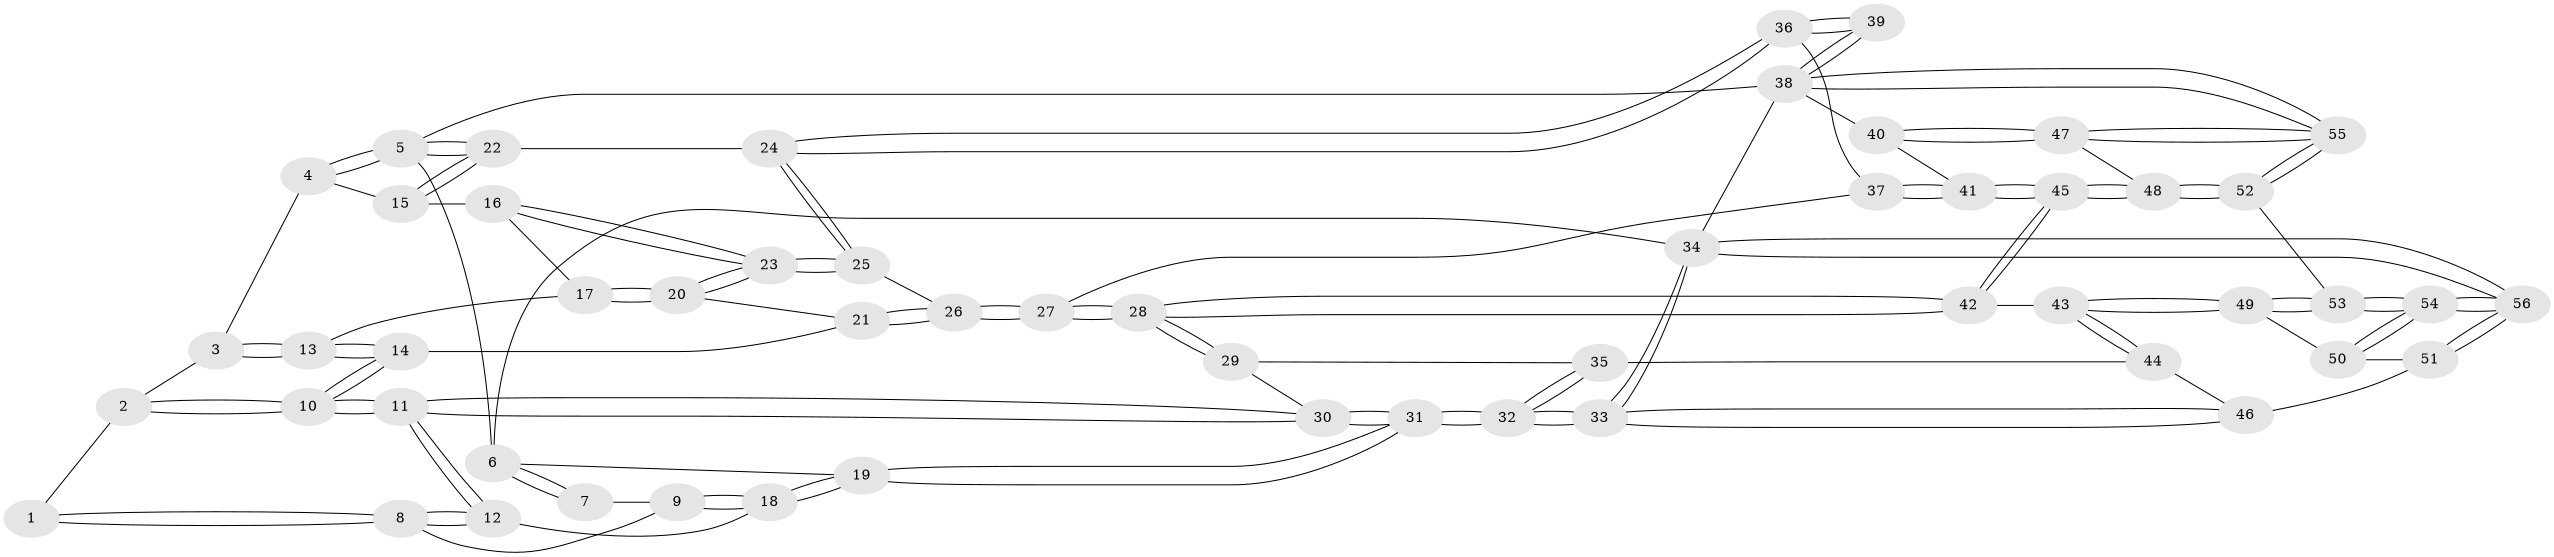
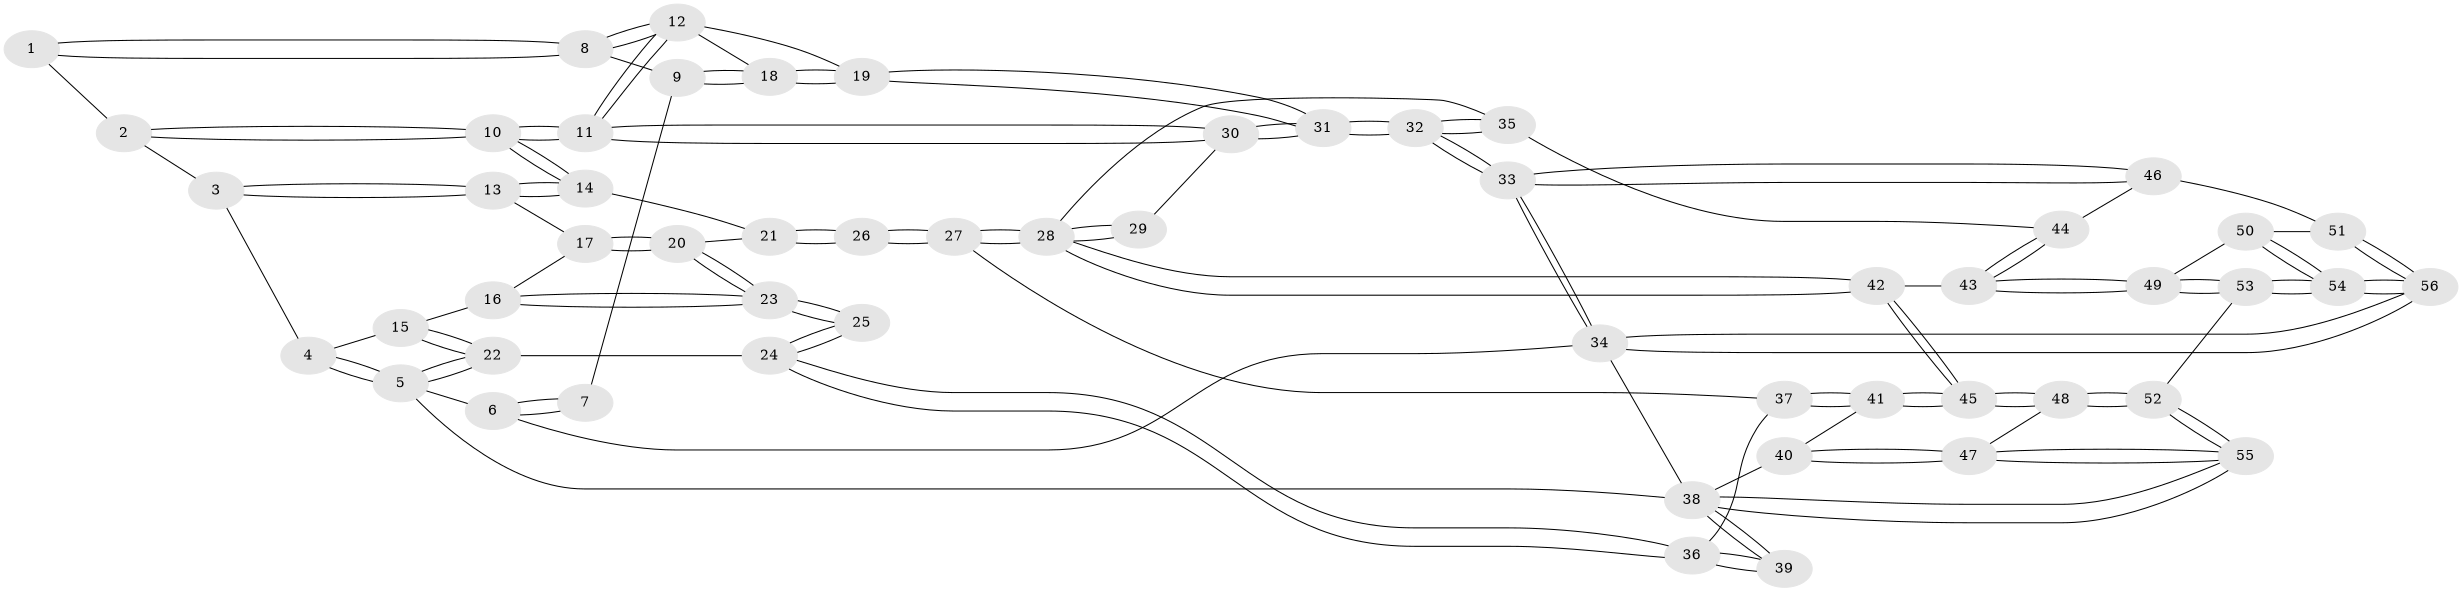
edge "25" -- "26": removed
edge "29" -- "35": now "28" -- "35"
edge "6" -- "19": now "12" -- "19"
